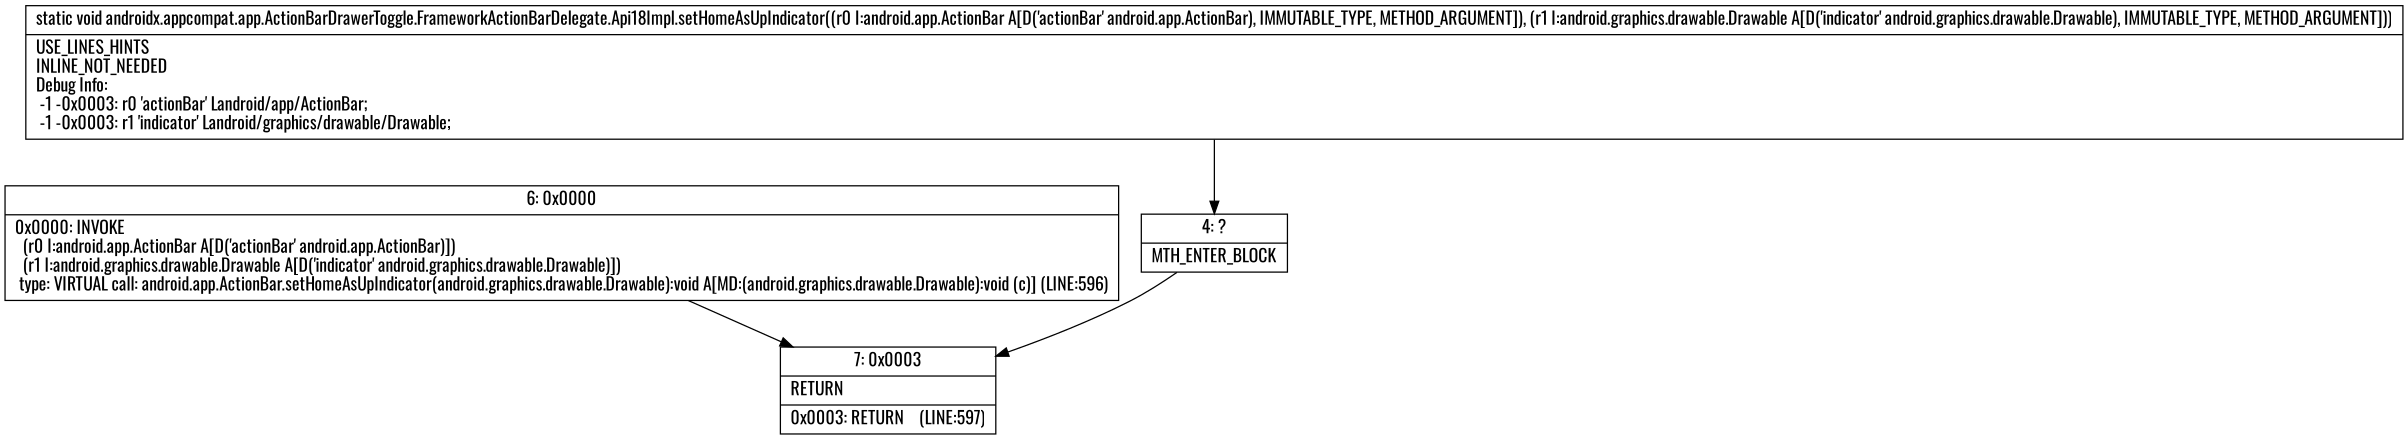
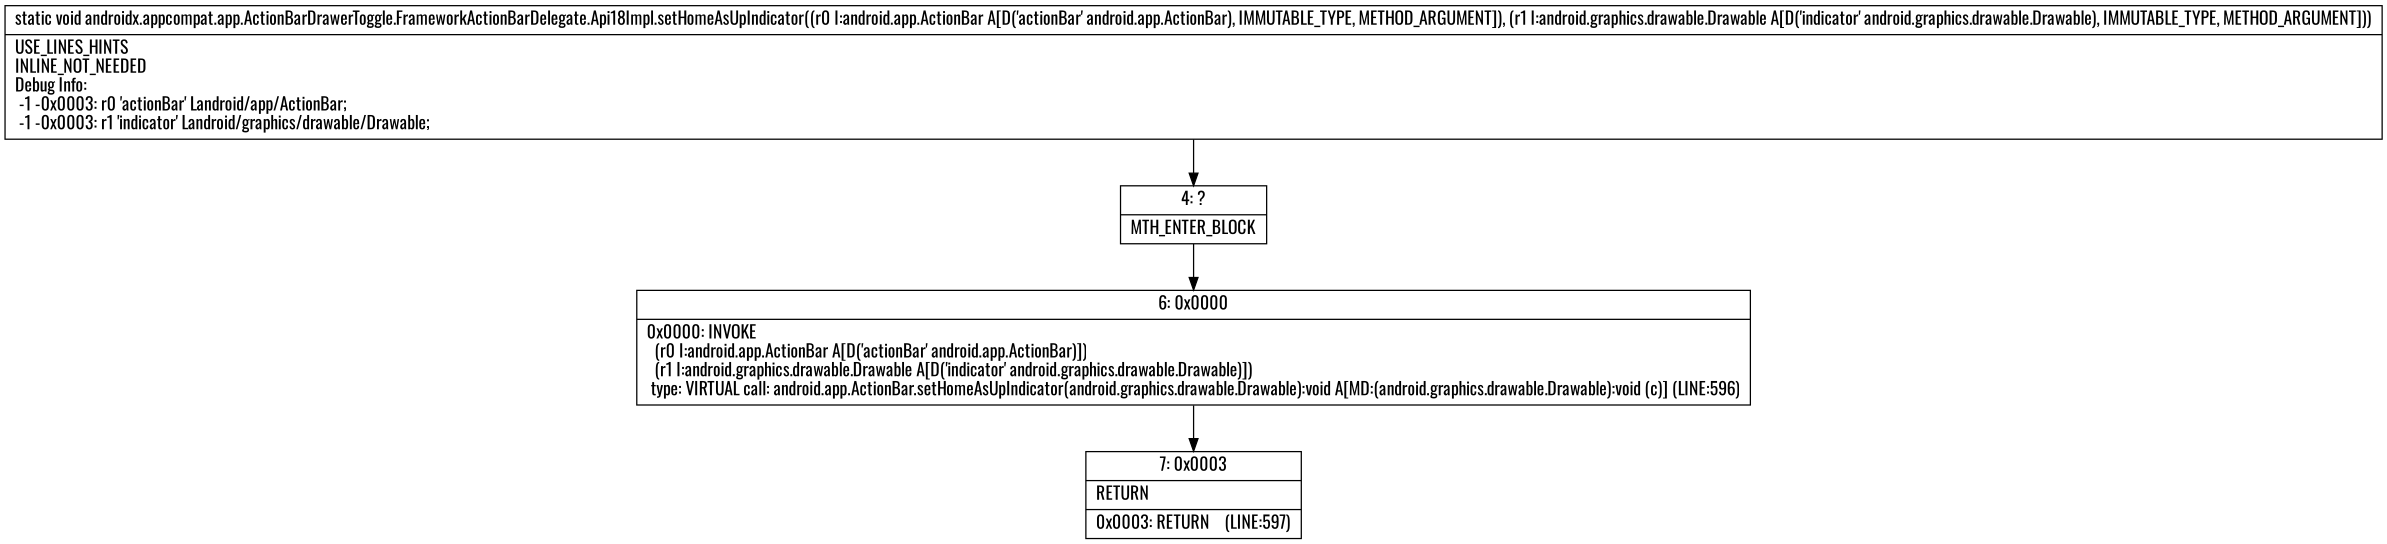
edge "4: ?" -> "7: 0x0003": now "4: ?" -> "6: 0x0000"
